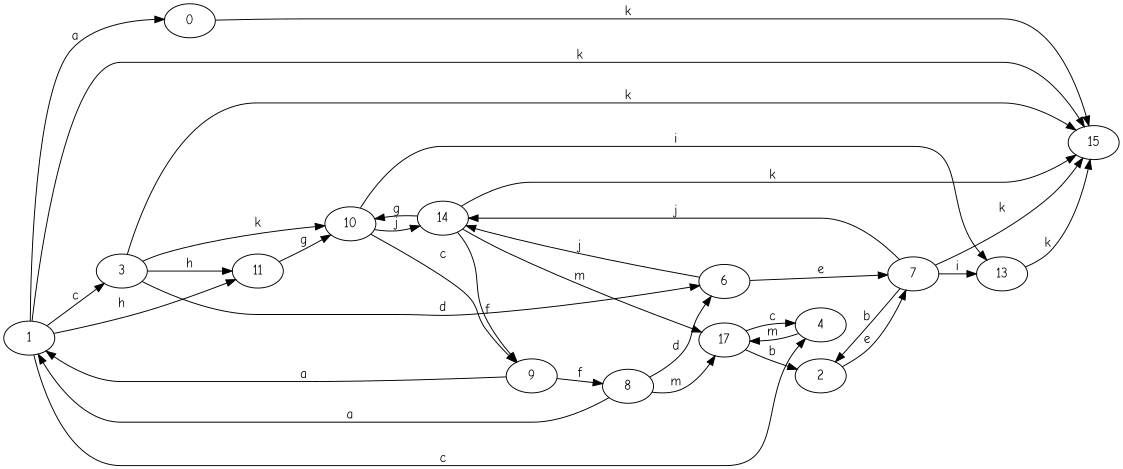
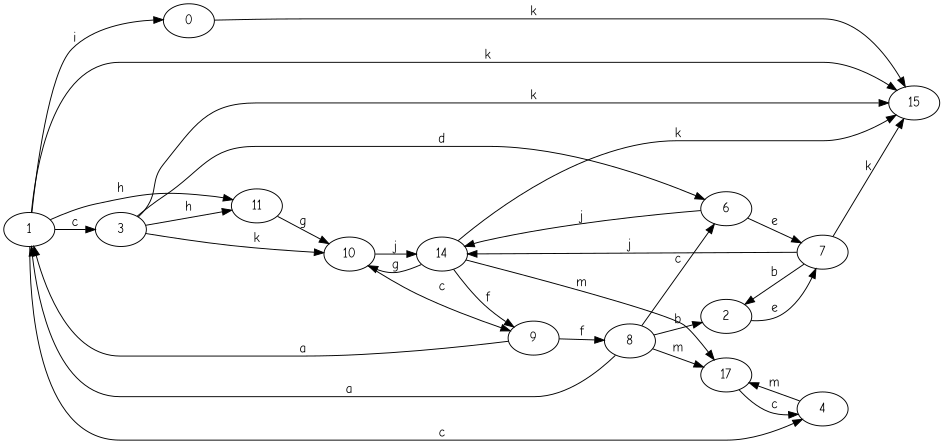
edge "1" -> "0": label "a" -> "i"
node "13": removed
edge "8" -> "6": label "d" -> "c"
edge "17" -> "2": now "8" -> "2"
